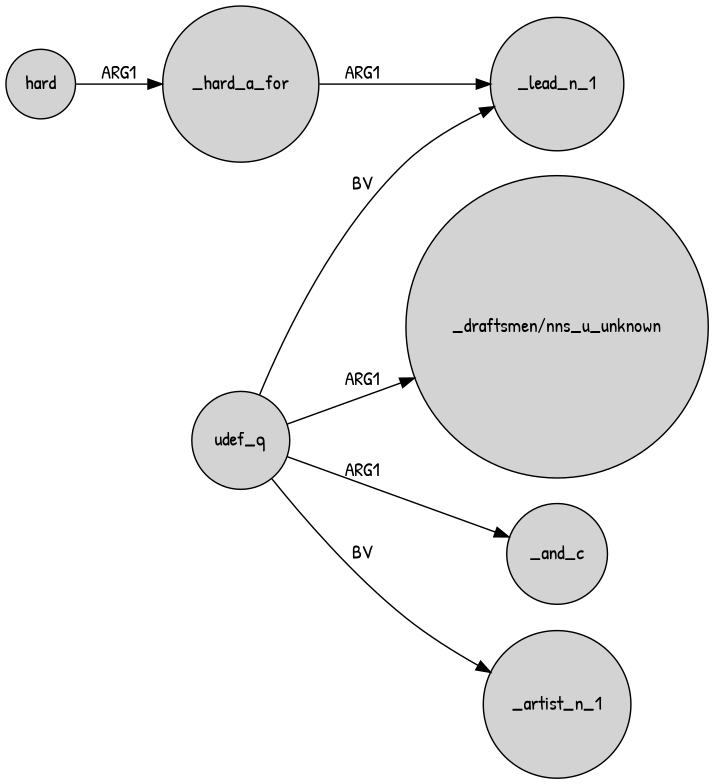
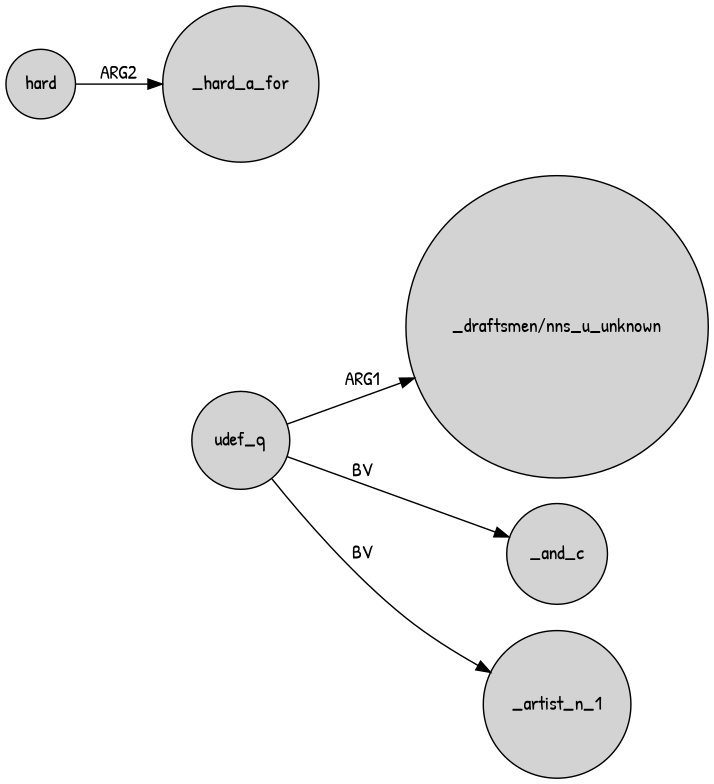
edge "hard" -> "_hard_a_for": label "ARG1" -> "ARG2"
node "_lead_n_1": removed
edge "udef_q" -> "_and_c": label "ARG1" -> "BV"
